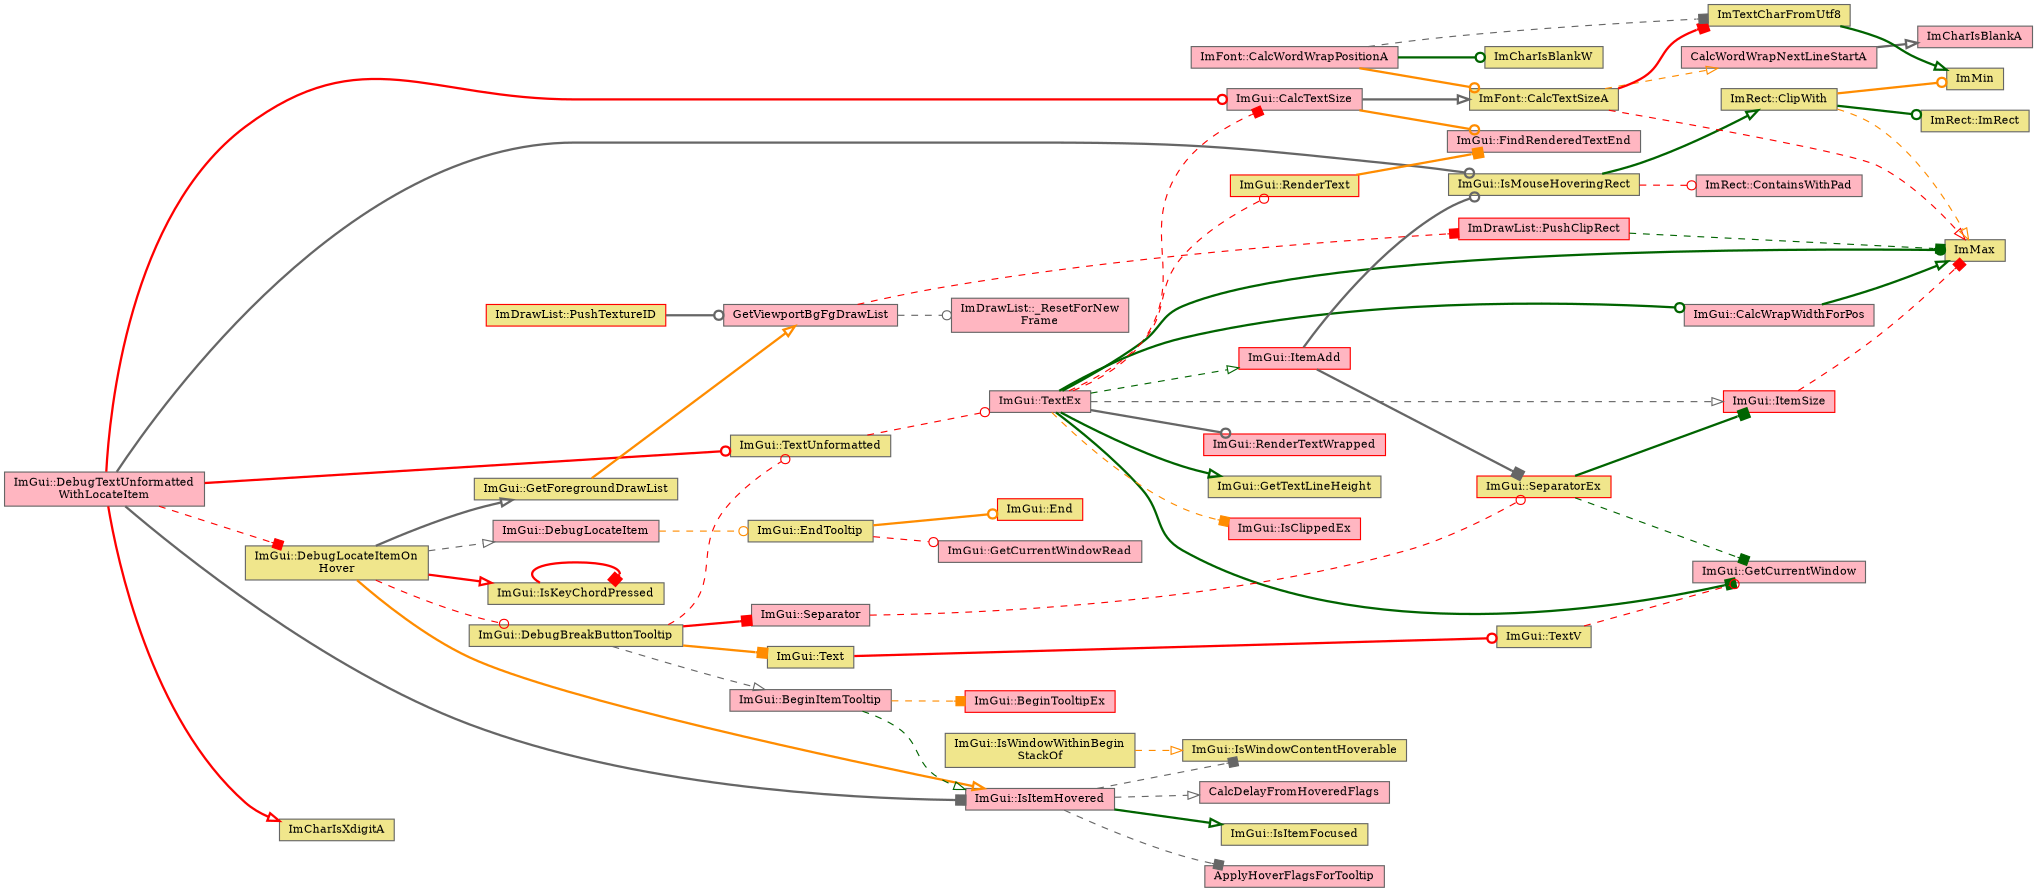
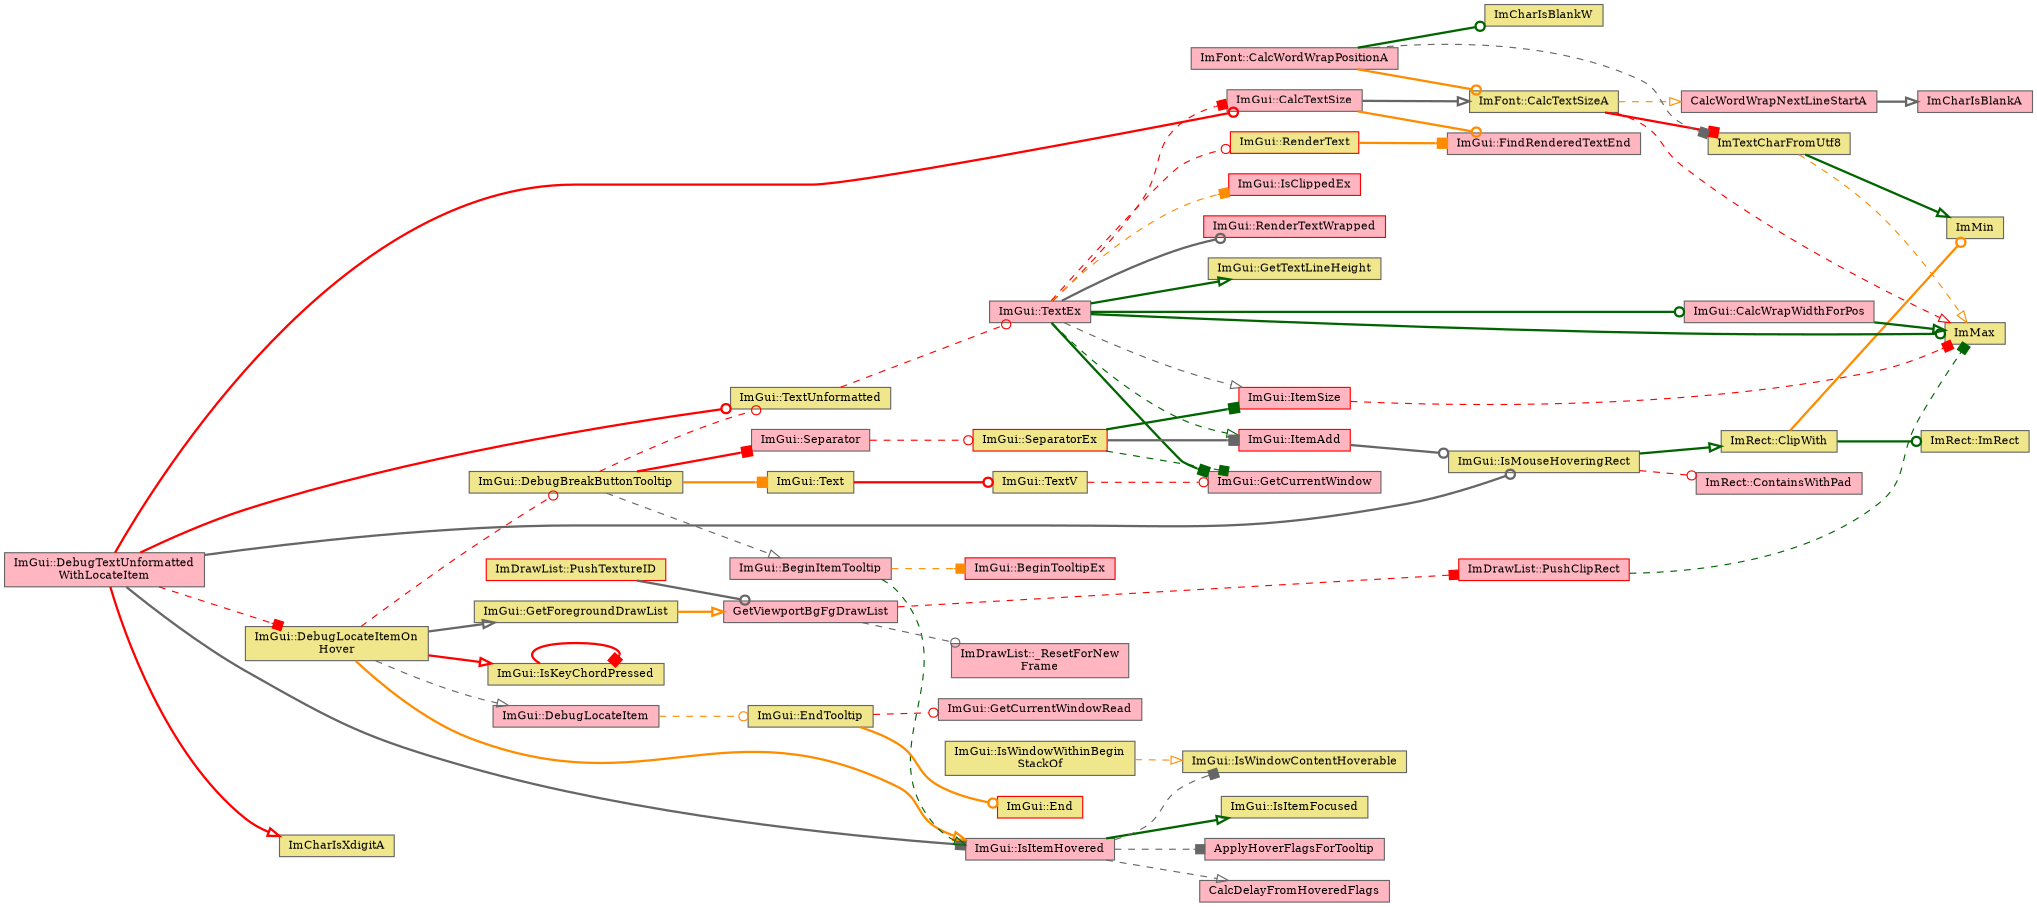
edge "ImRect::ClipWith" -> "ImMax": now "ImTextCharFromUtf8" -> "ImMax"
edge "ImGui::ItemAdd" -> "ImGui::SeparatorEx": reversed
